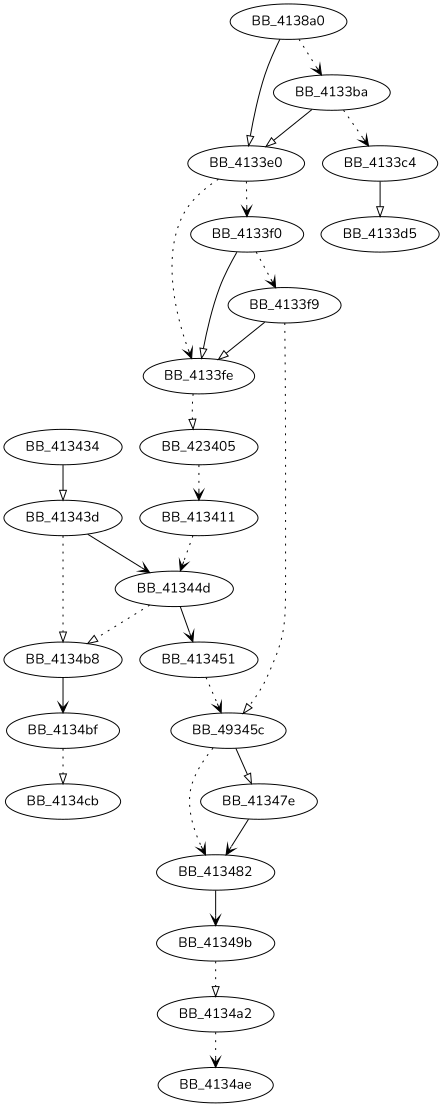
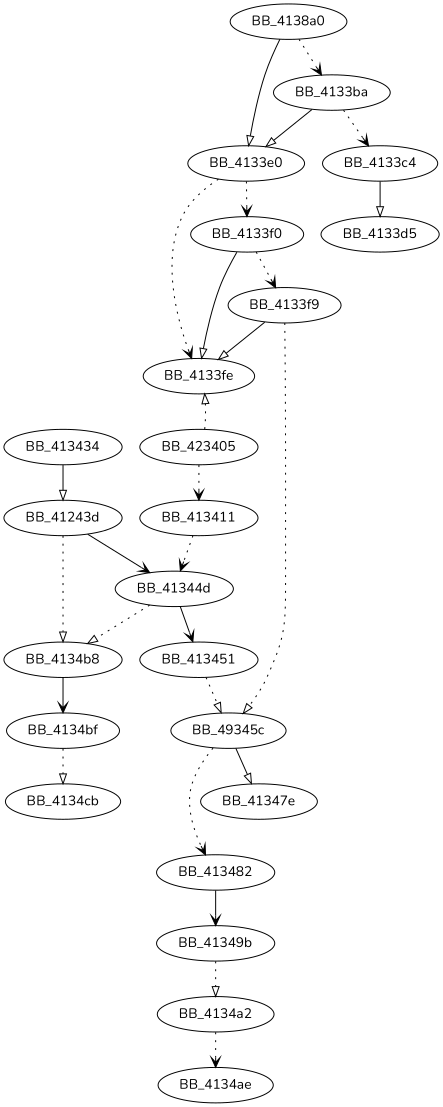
edge "BB_4133fe" -> "BB_423405": reversed
node "BB_41343d": label "BB_41343d" -> "BB_41243d"
edge "BB_413451" -> "BB_49345c": arrowhead vee -> onormal
edge "BB_41347e" -> "BB_413482": removed
